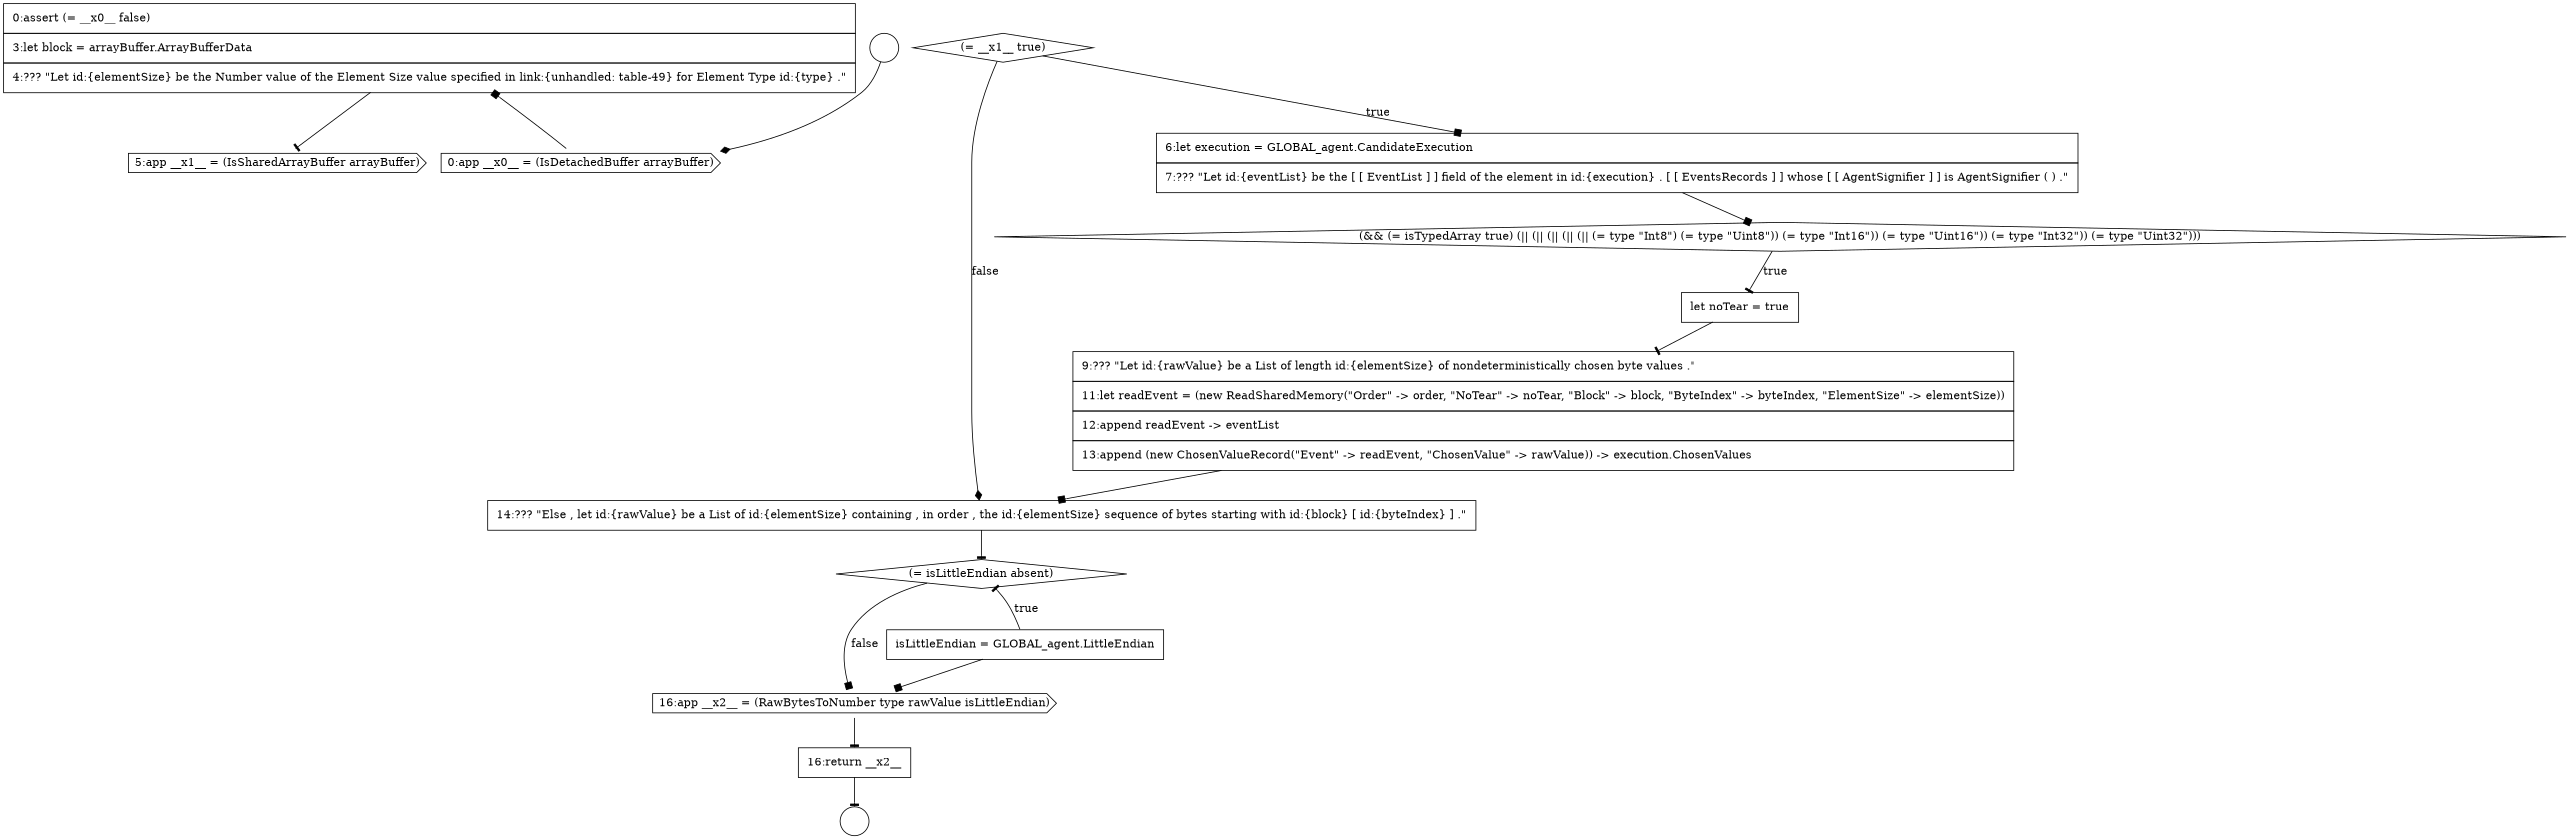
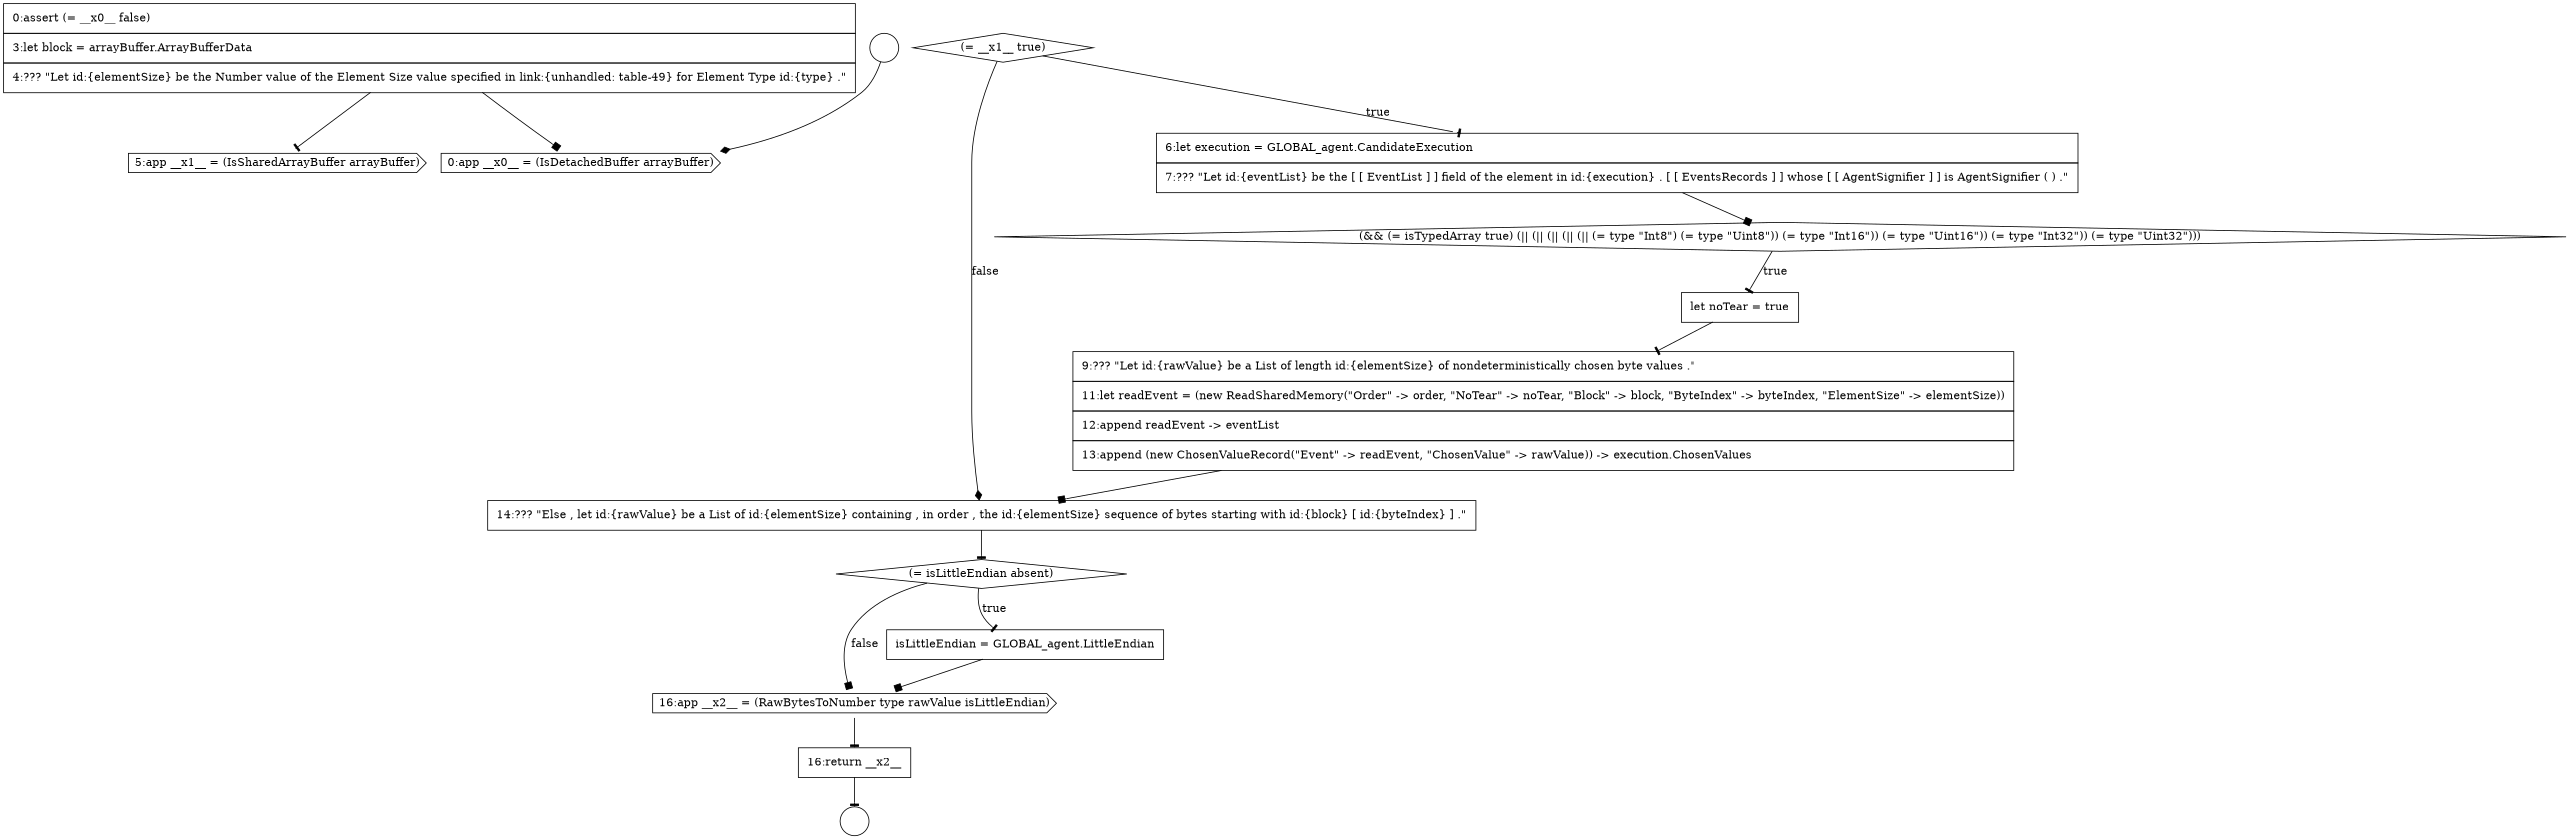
edge "(= __x1__ true)" -> "6:let execution = GLOBAL_agent.CandidateExecution": arrowhead box -> tee
edge "0:app __x0__ = (IsDetachedBuffer arrayBuffer)" -> "0:assert (= __x0__ false)": reversed
edge "isLittleEndian = GLOBAL_agent.LittleEndian" -> "(= isLittleEndian absent)": reversed
